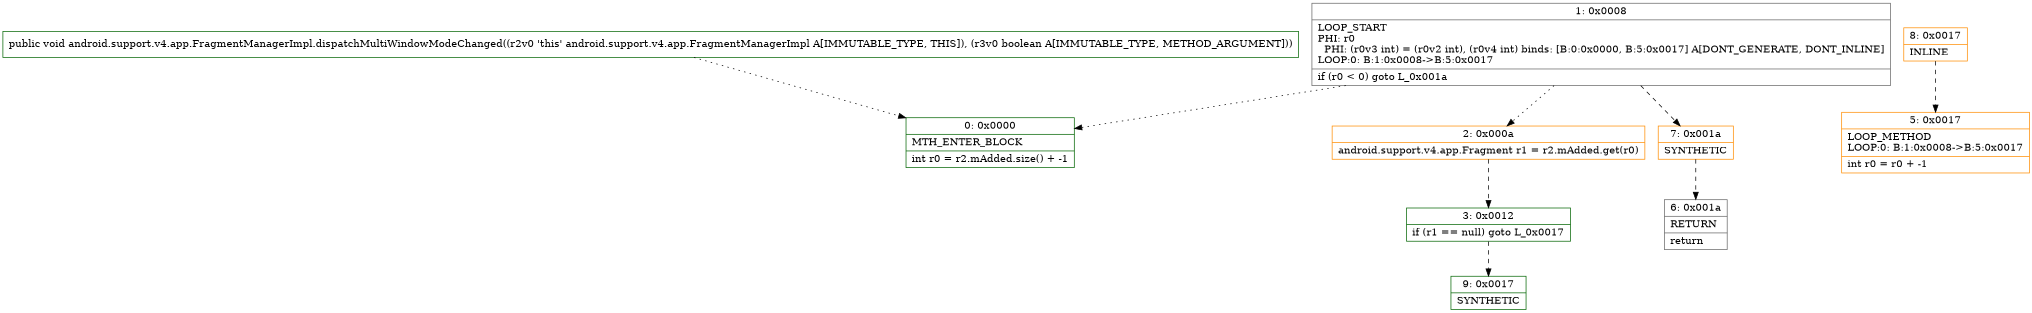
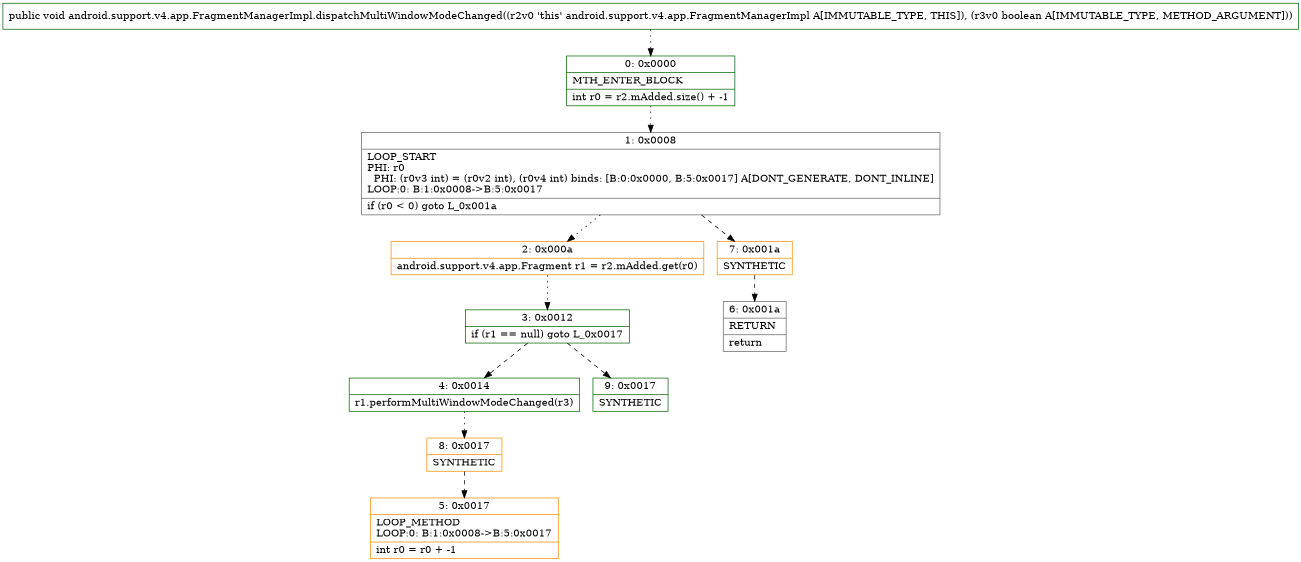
node "8: 0x0017": text "INLINE" -> "SYNTHETIC"
edge "1: 0x0008" -> "0: 0x0000": reversed
edge "2: 0x000a" -> "3: 0x0012": style dashed -> dotted
node "4: 0x0014": added
